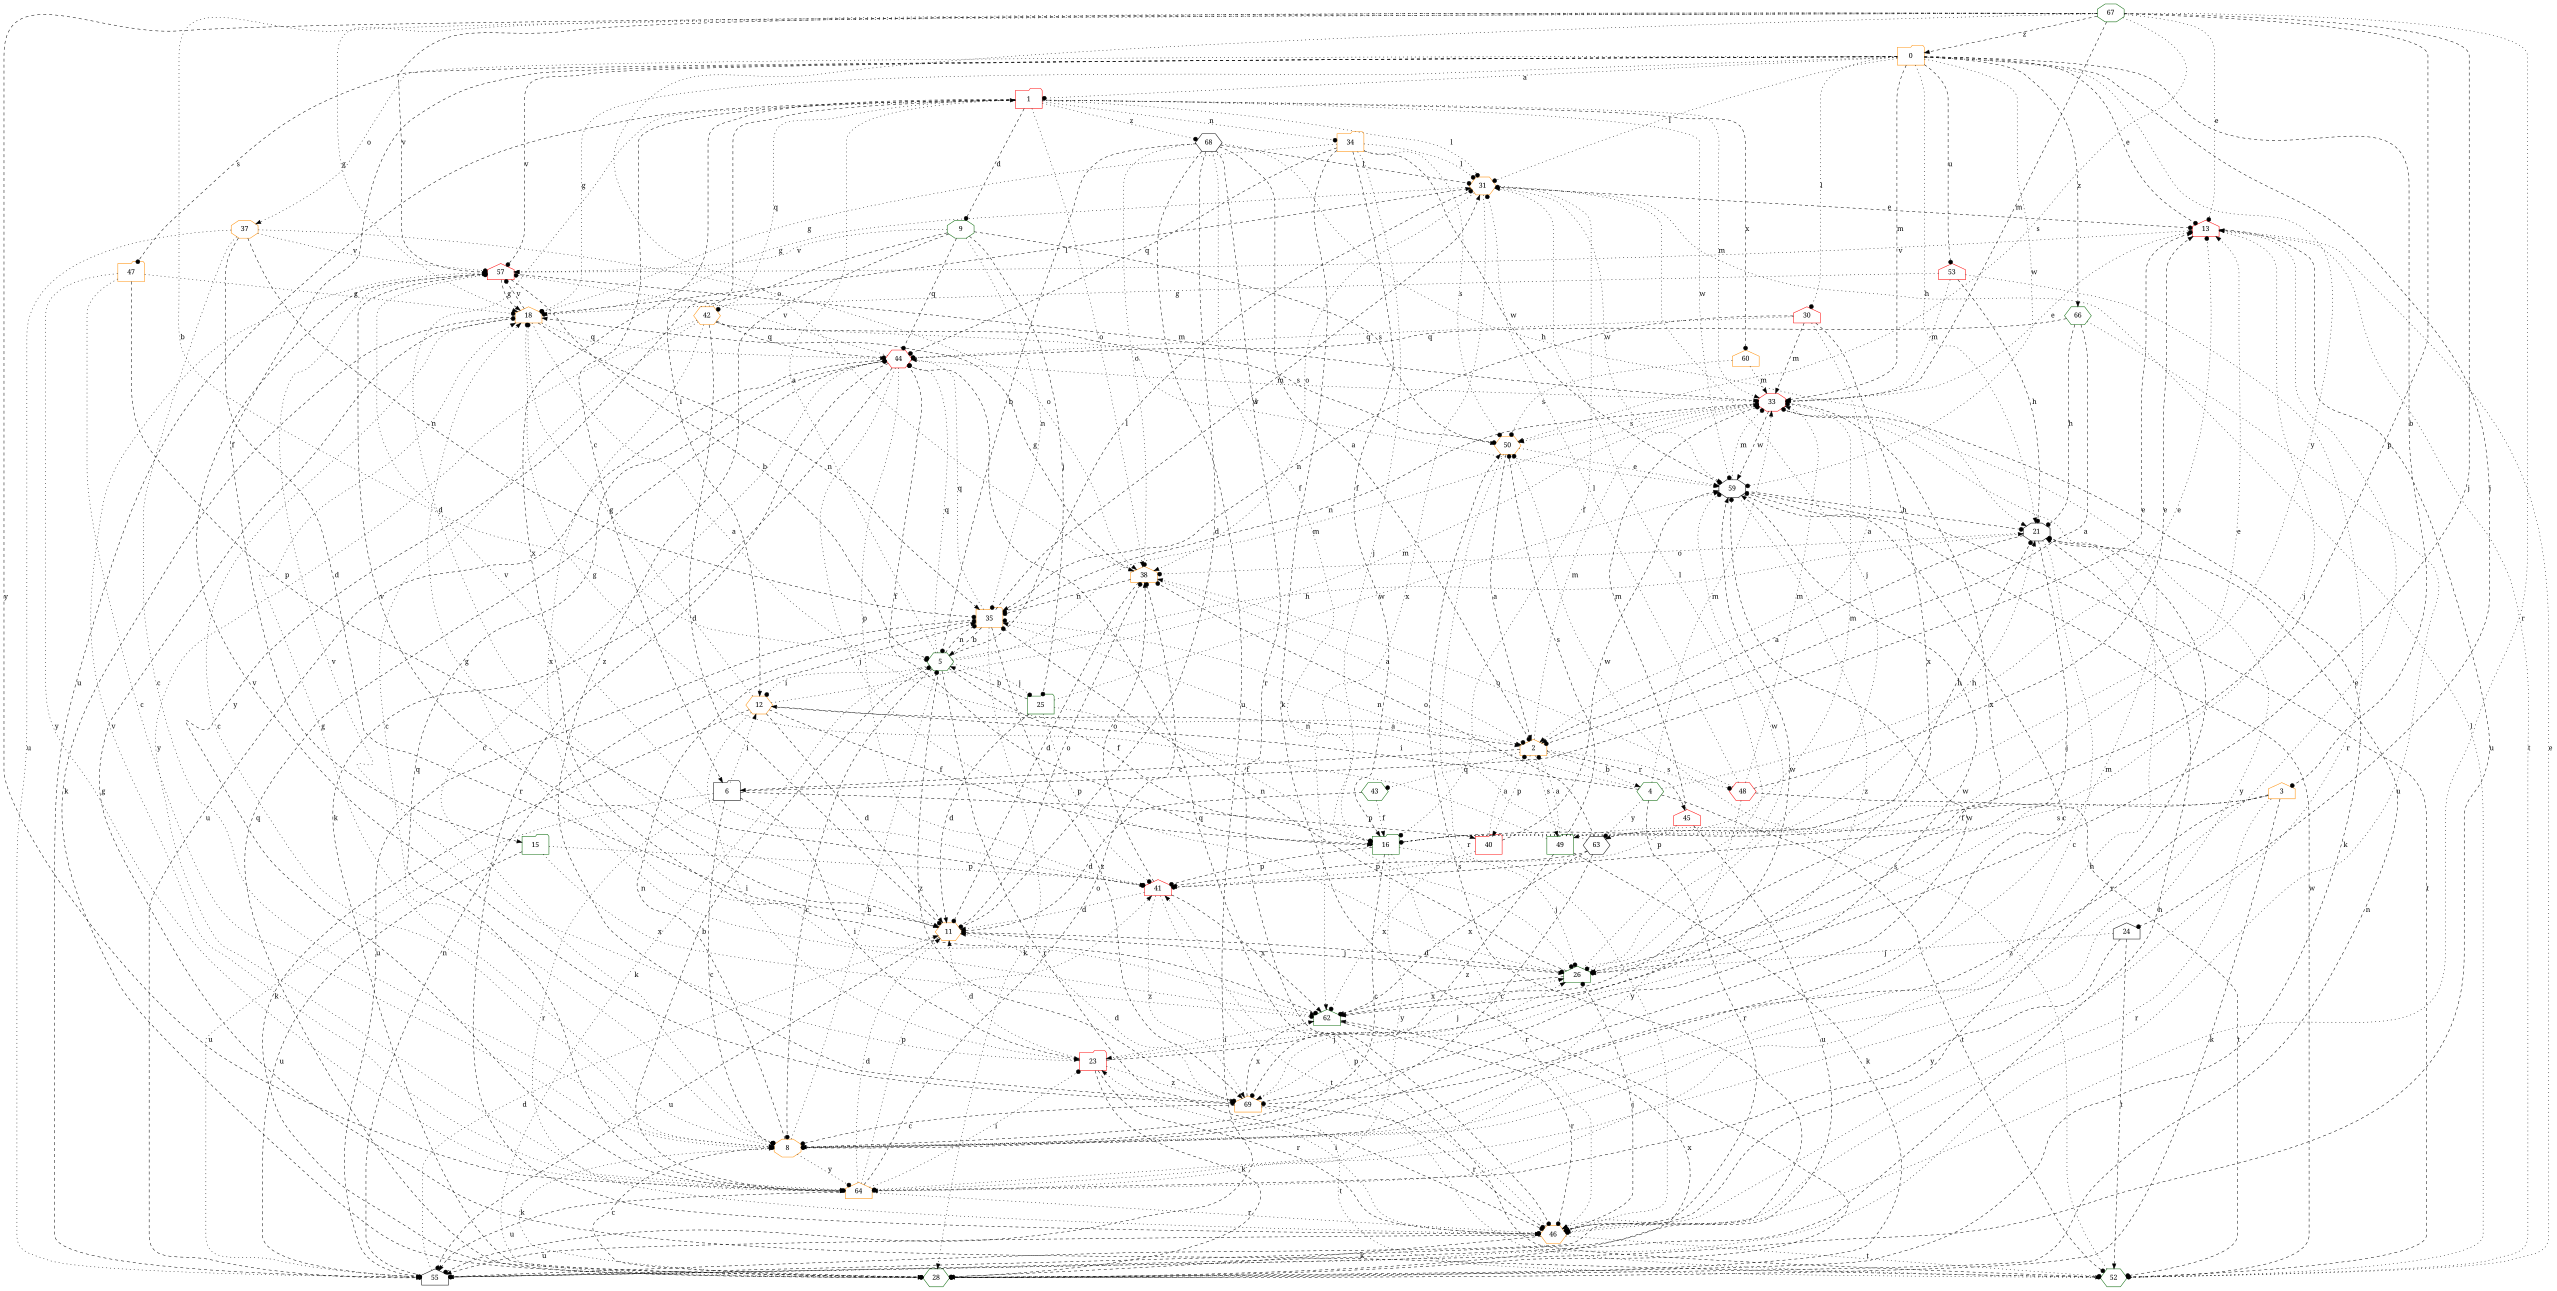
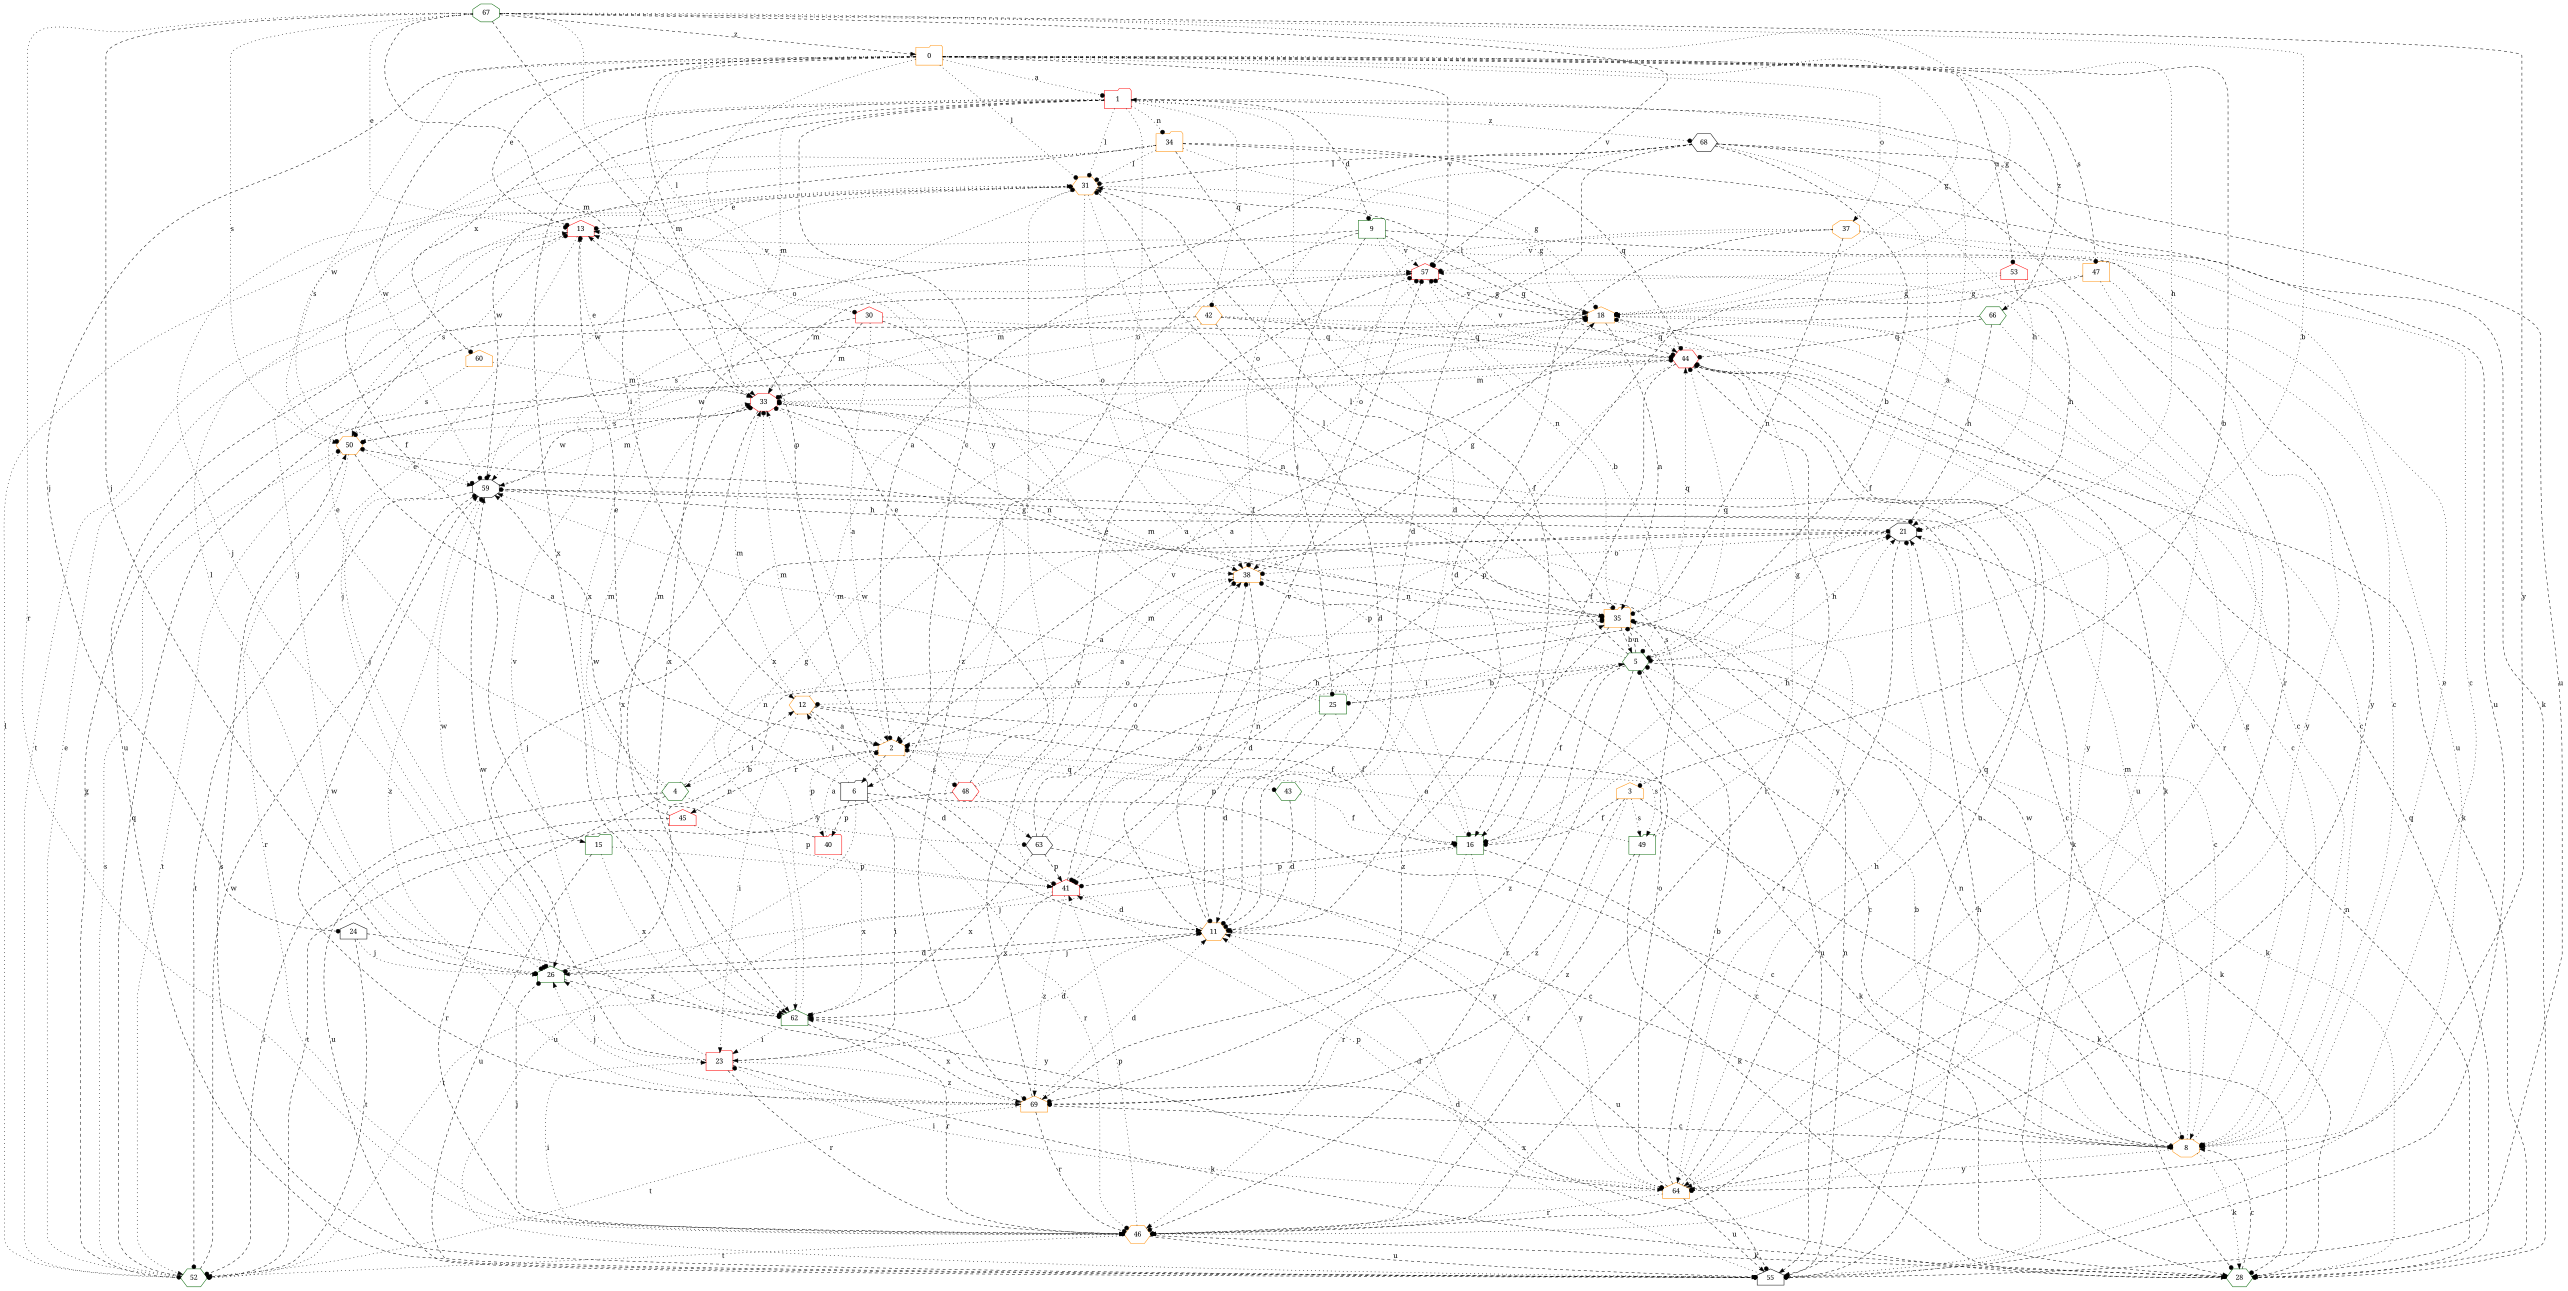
node "9": shape octagon -> folder
edge "57" -> "5": style dashed -> dotted
edge "50" -> "52": added, label "t"
edge "5" -> "28": style dotted -> dashed
